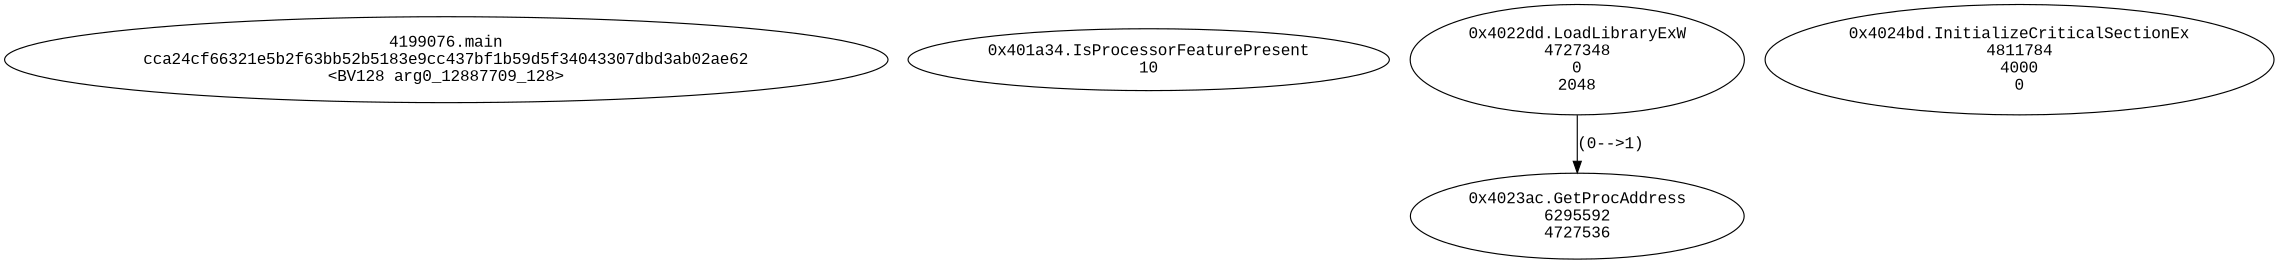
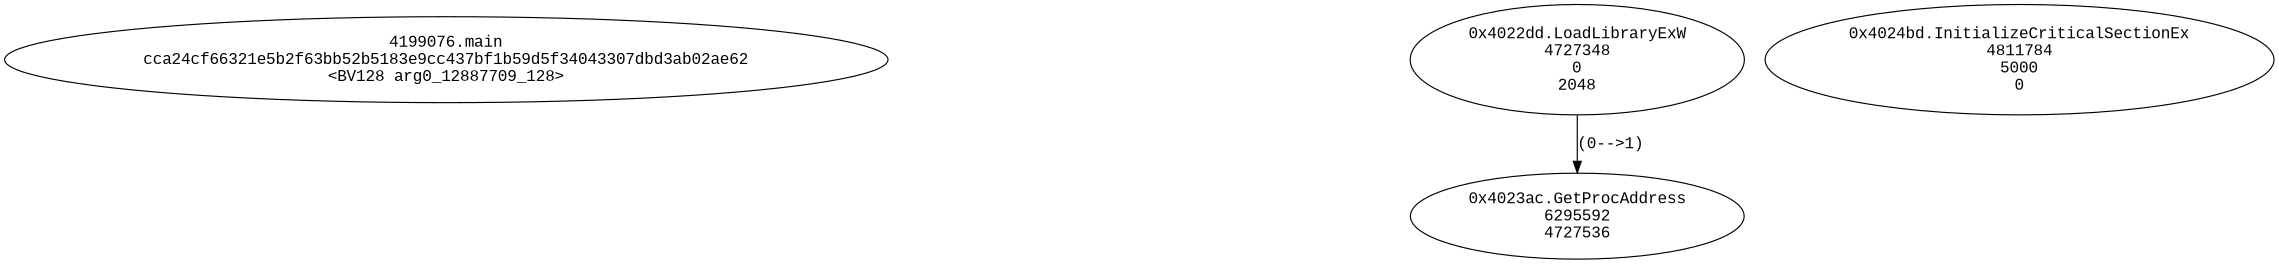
node "0x401a34.IsProcessorFeaturePresent 10": removed
node "0x4024bd.InitializeCriticalSectionEx 4811784 4000 0": label "0x4024bd.InitializeCriticalSectionEx 4811784 4000 0" -> "0x4024bd.InitializeCriticalSectionEx 4811784 5000 0"
